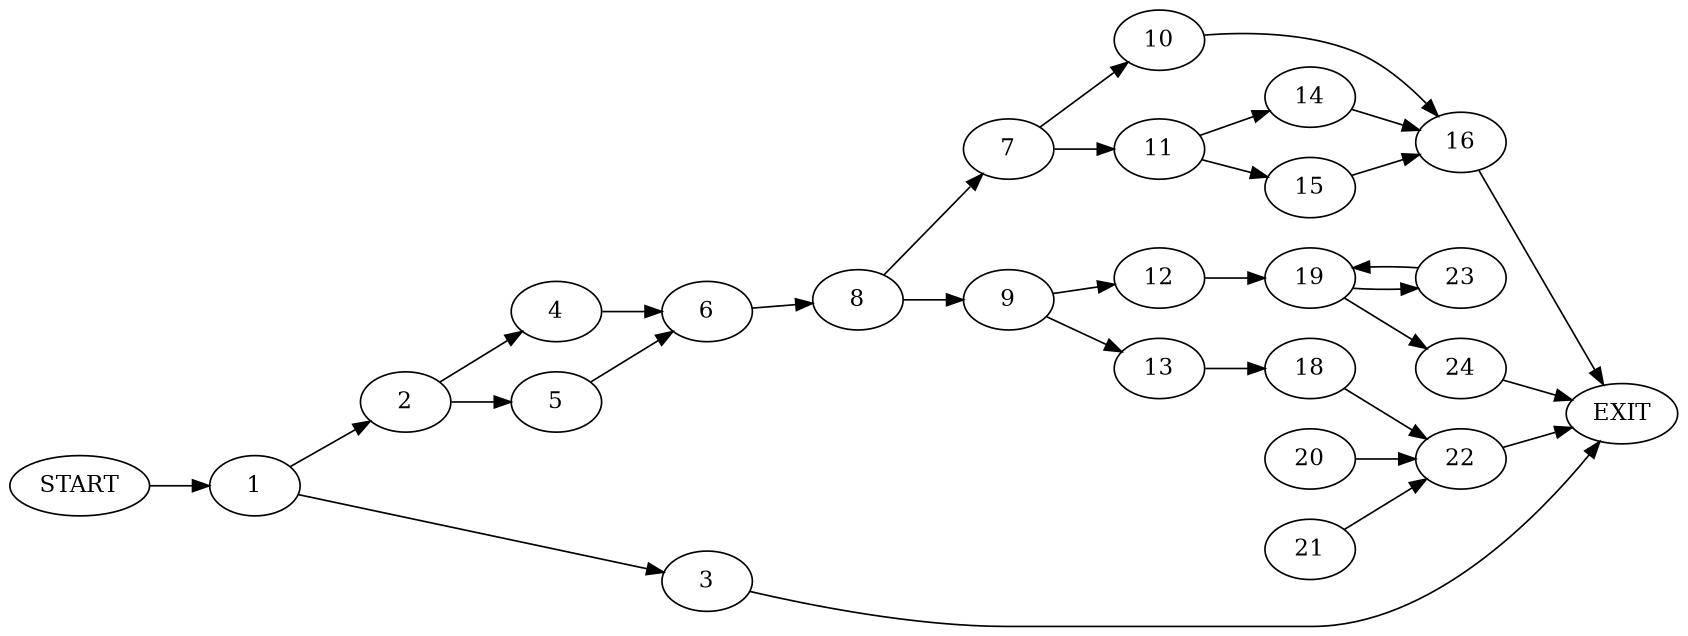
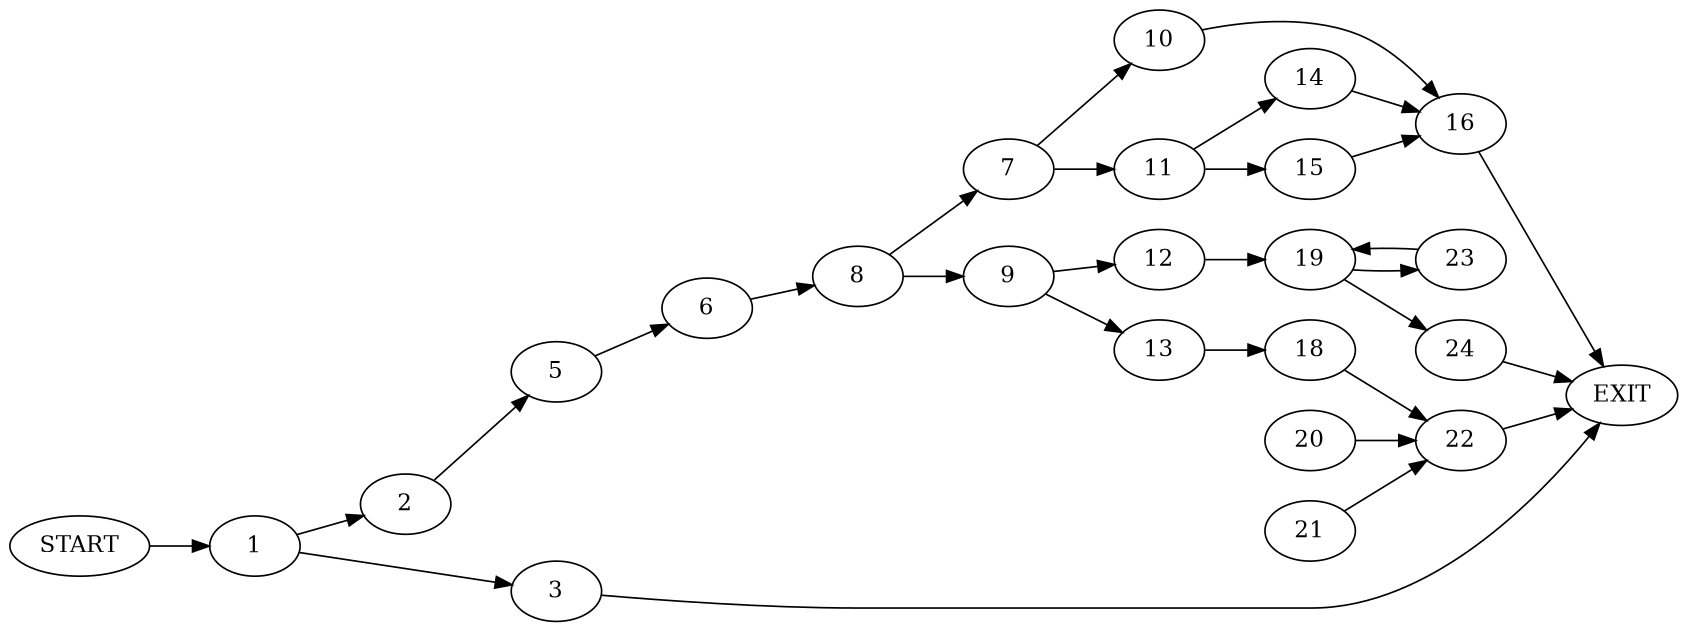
node "4": removed
